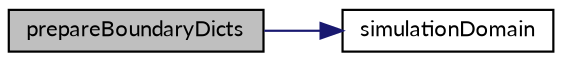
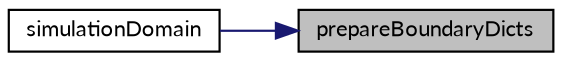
edge "prepareBoundaryDicts" -> "simulationDomain": reversed
